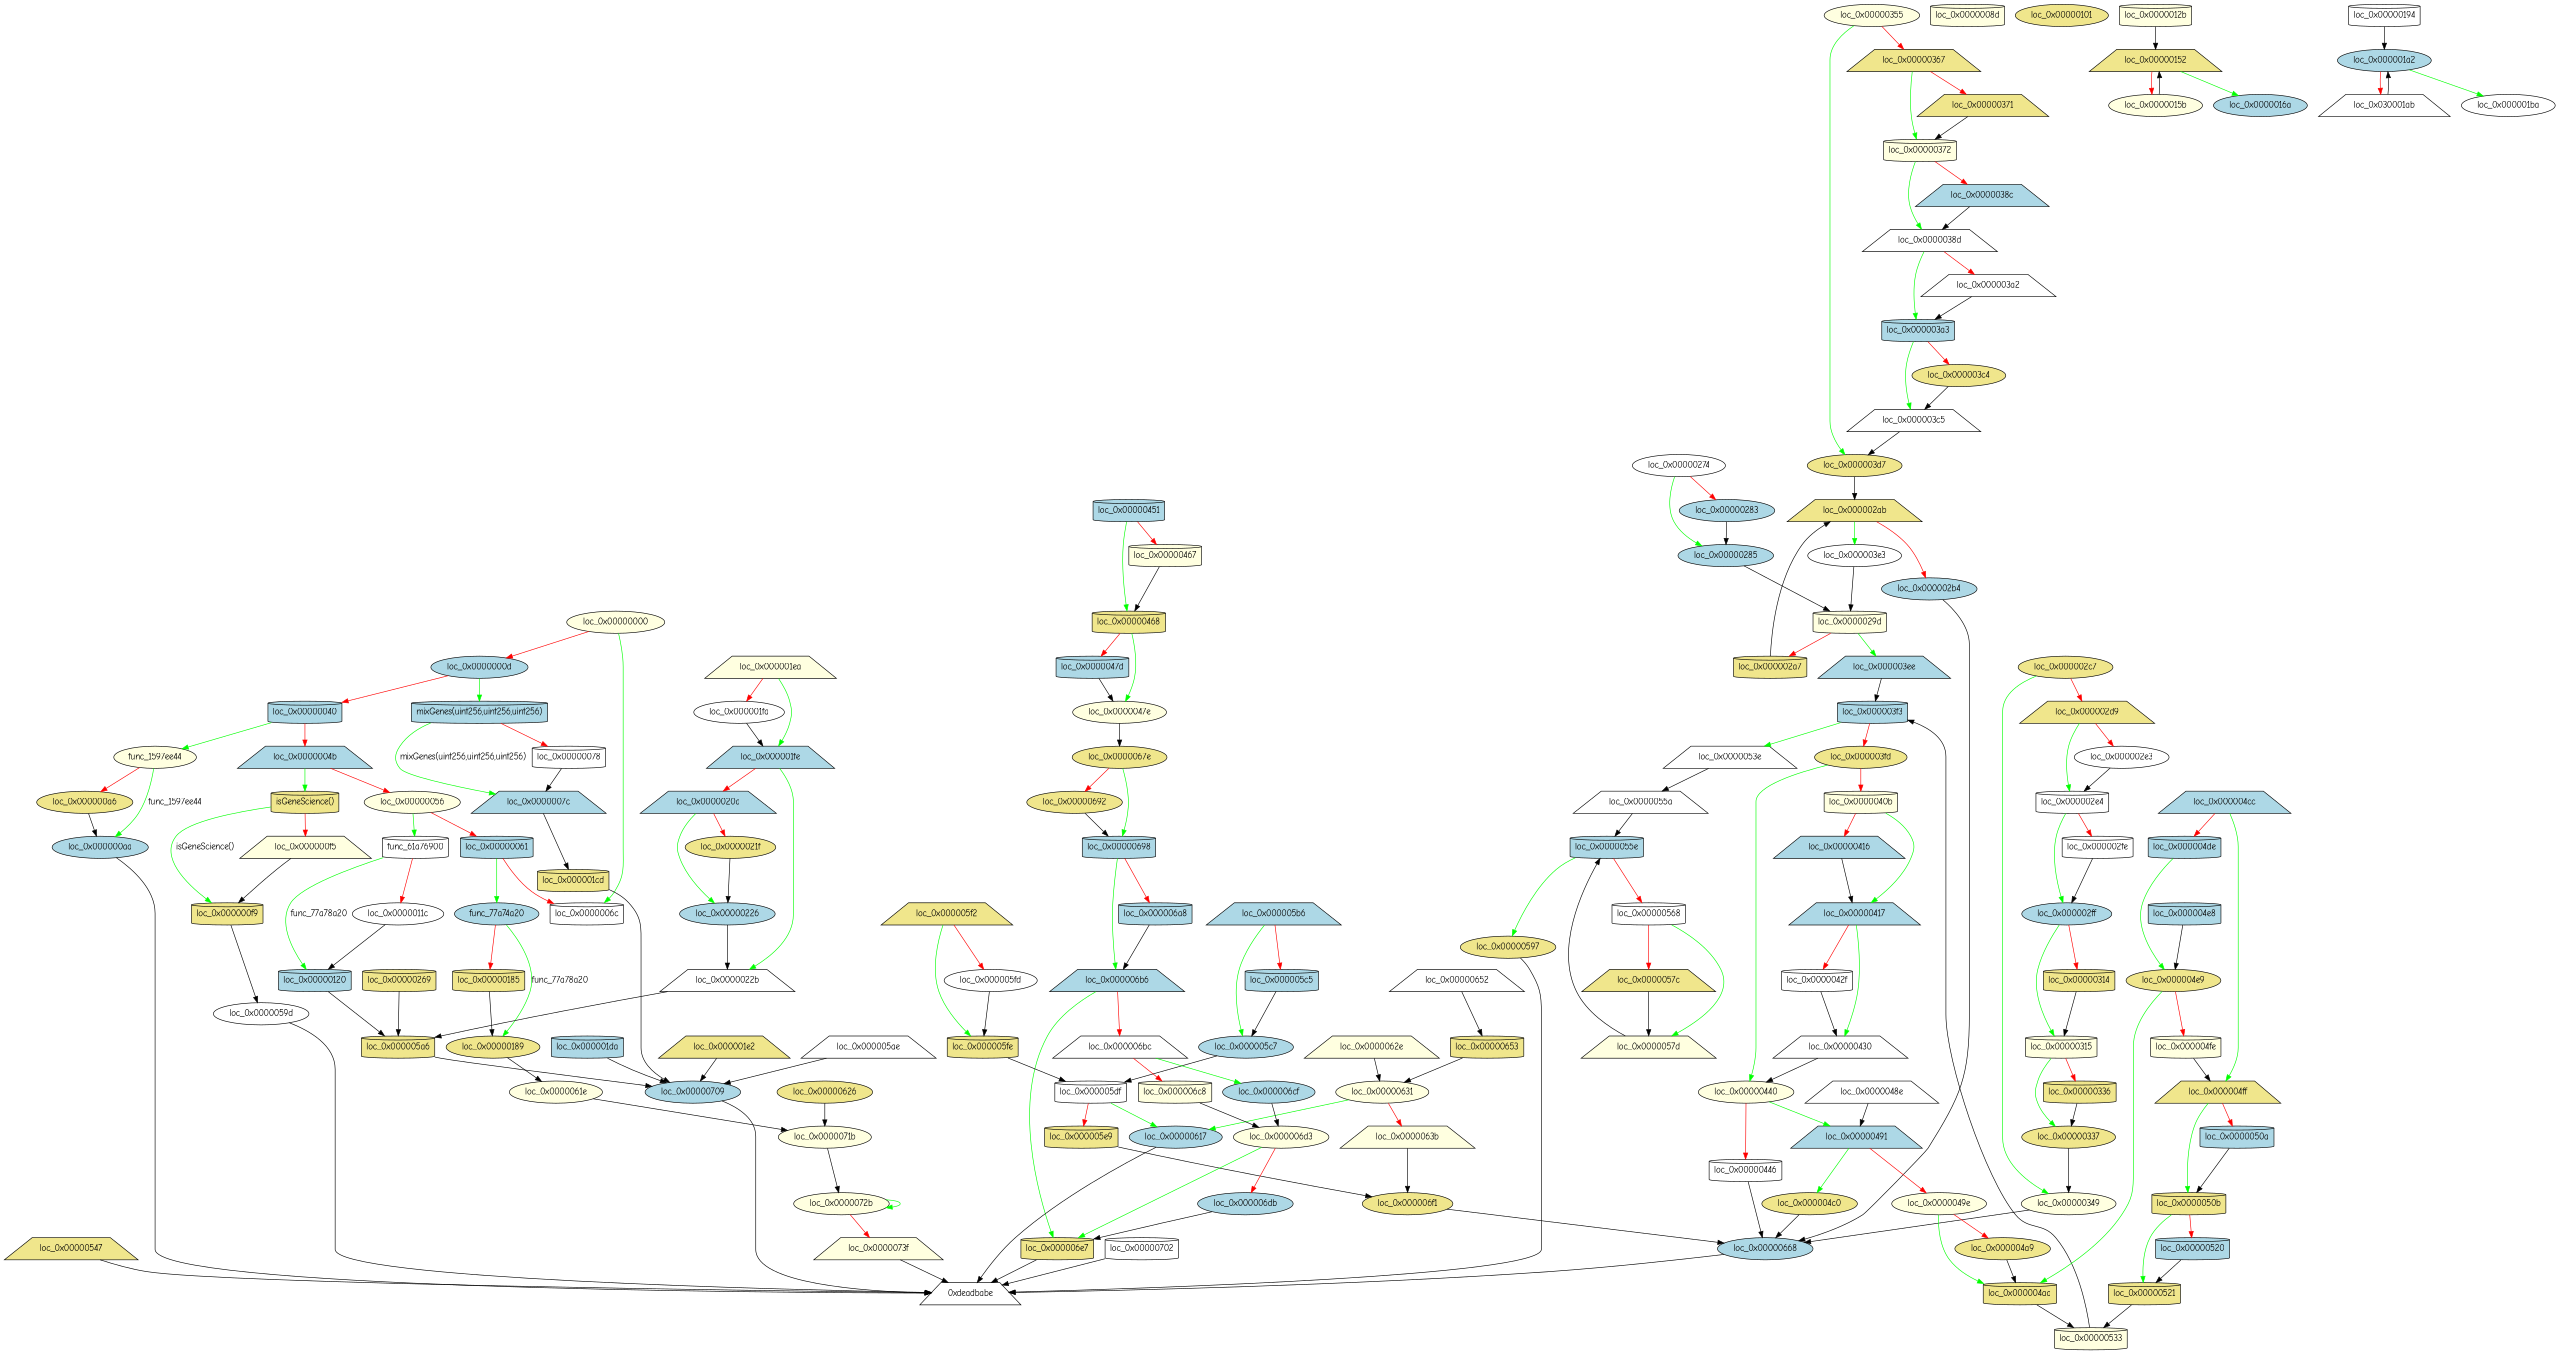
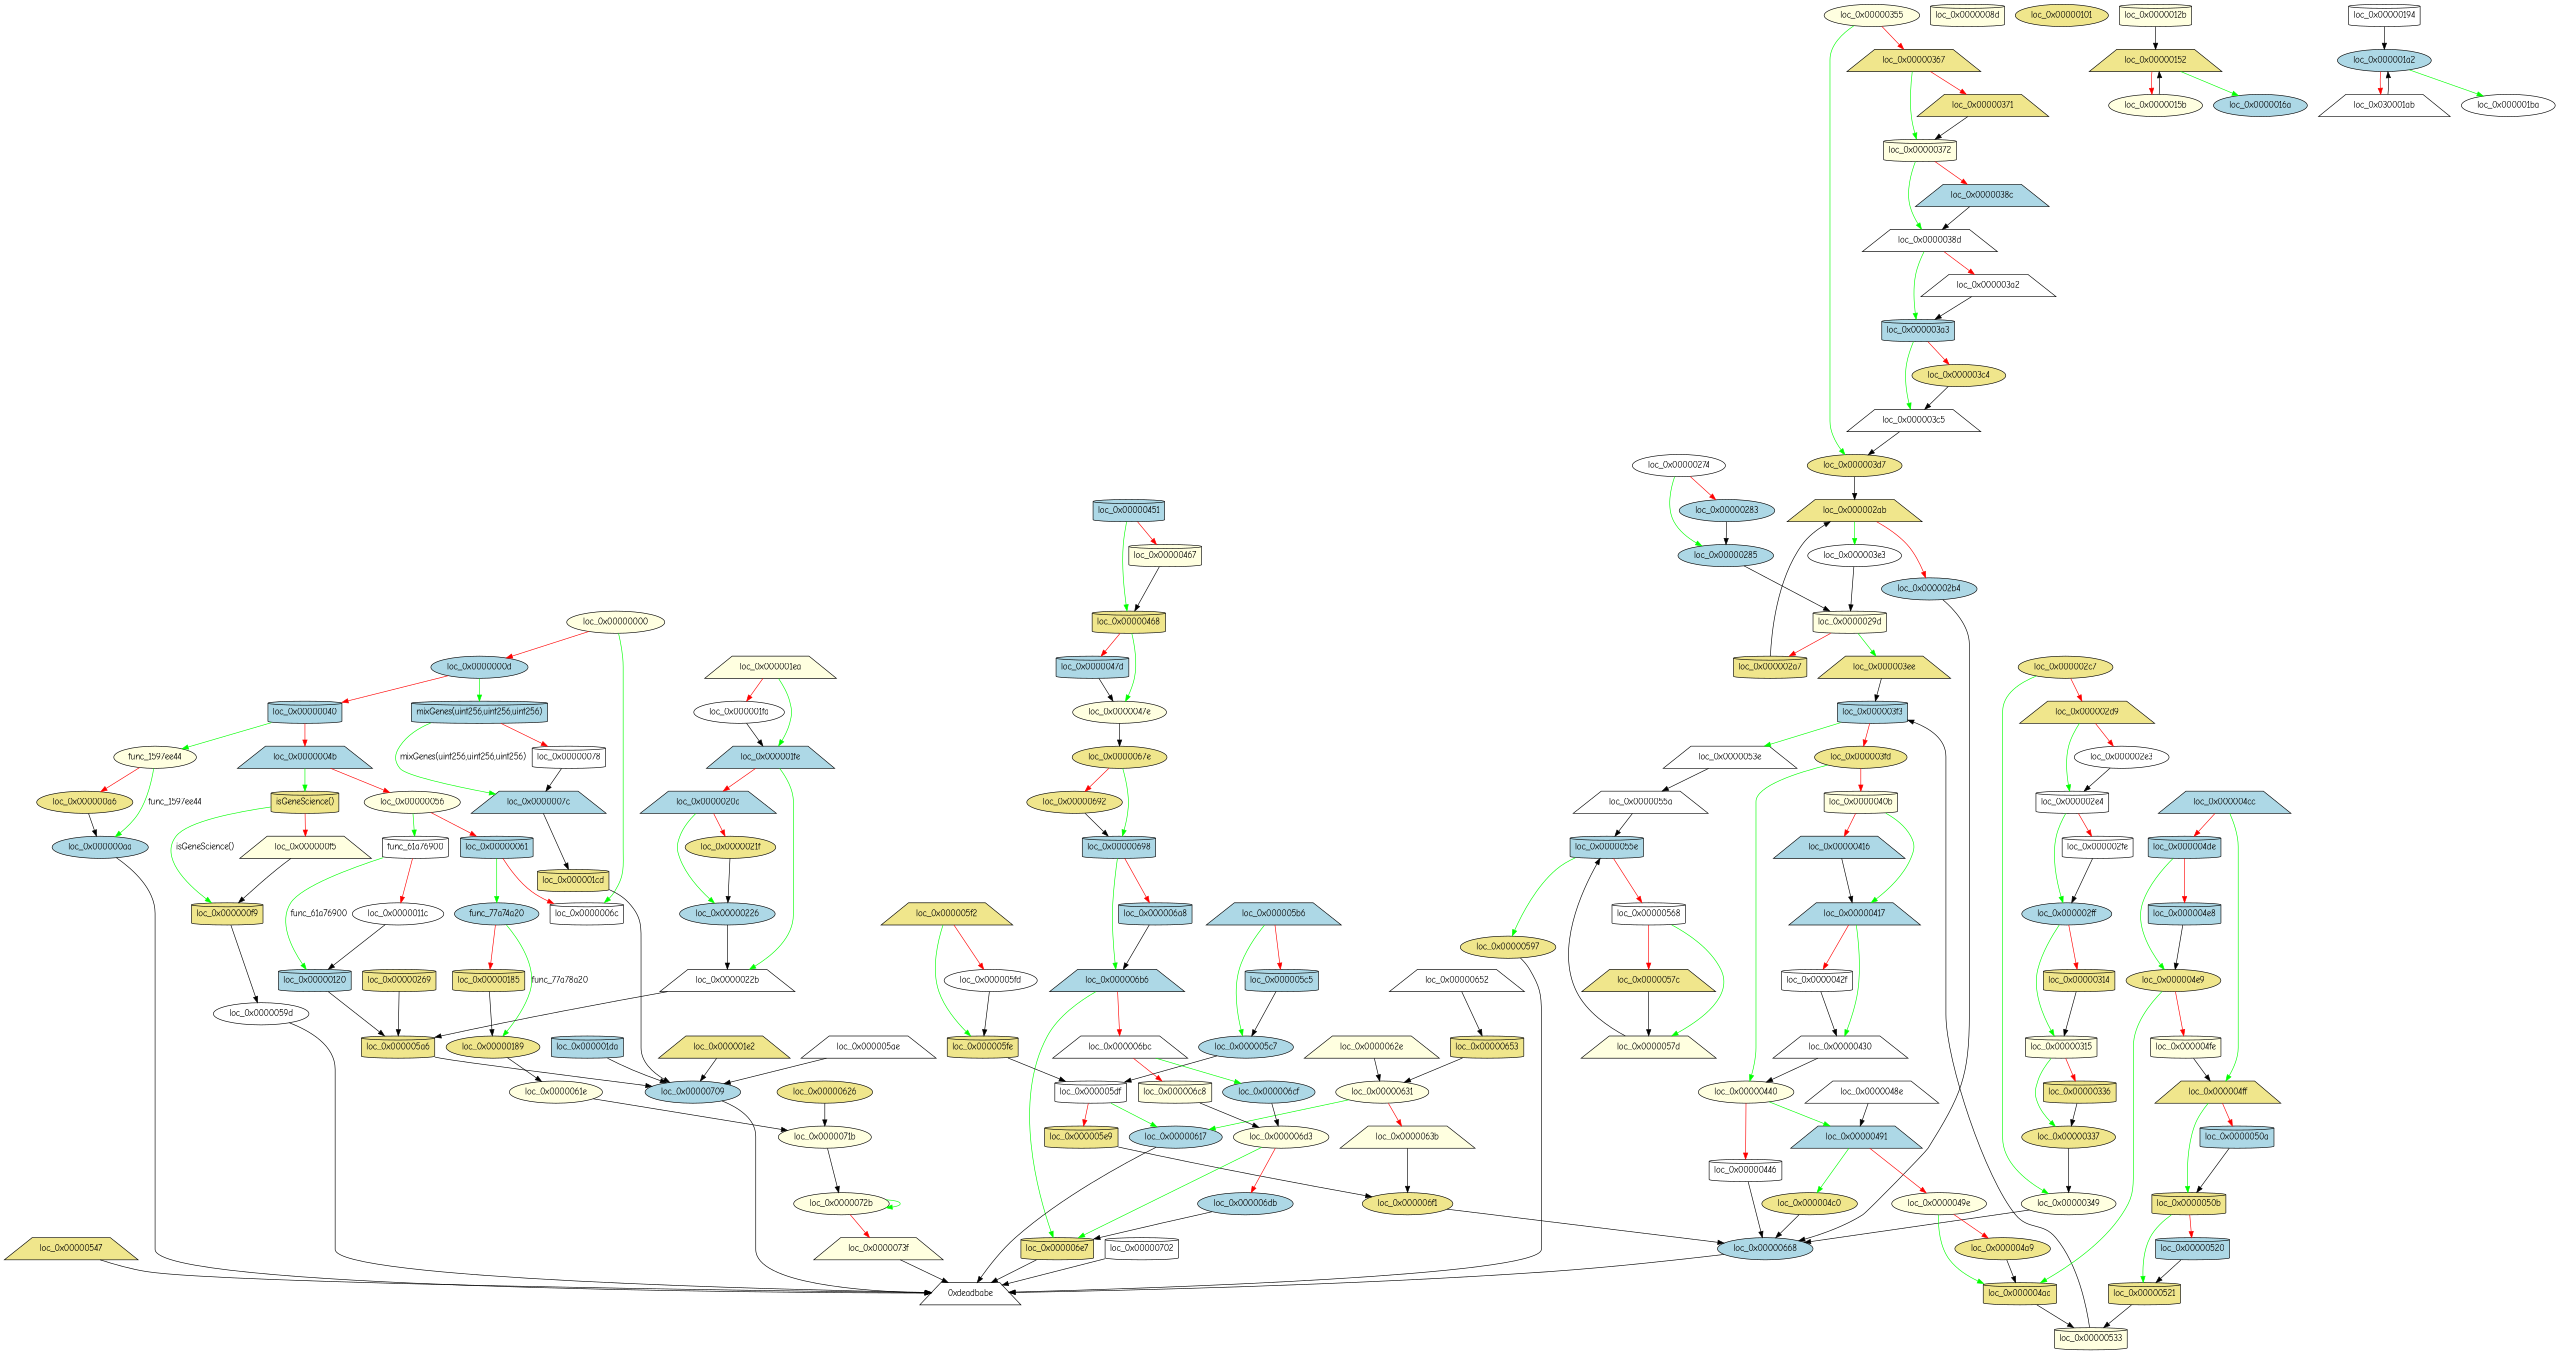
node "loc_0x000003ee": fillcolor lightblue -> khaki
edge "loc_0x000004de" -> "loc_0x000004e8": added
edge "func_61a76900" -> "loc_0x00000120": label "func_77a78a20" -> "func_61a76900"
